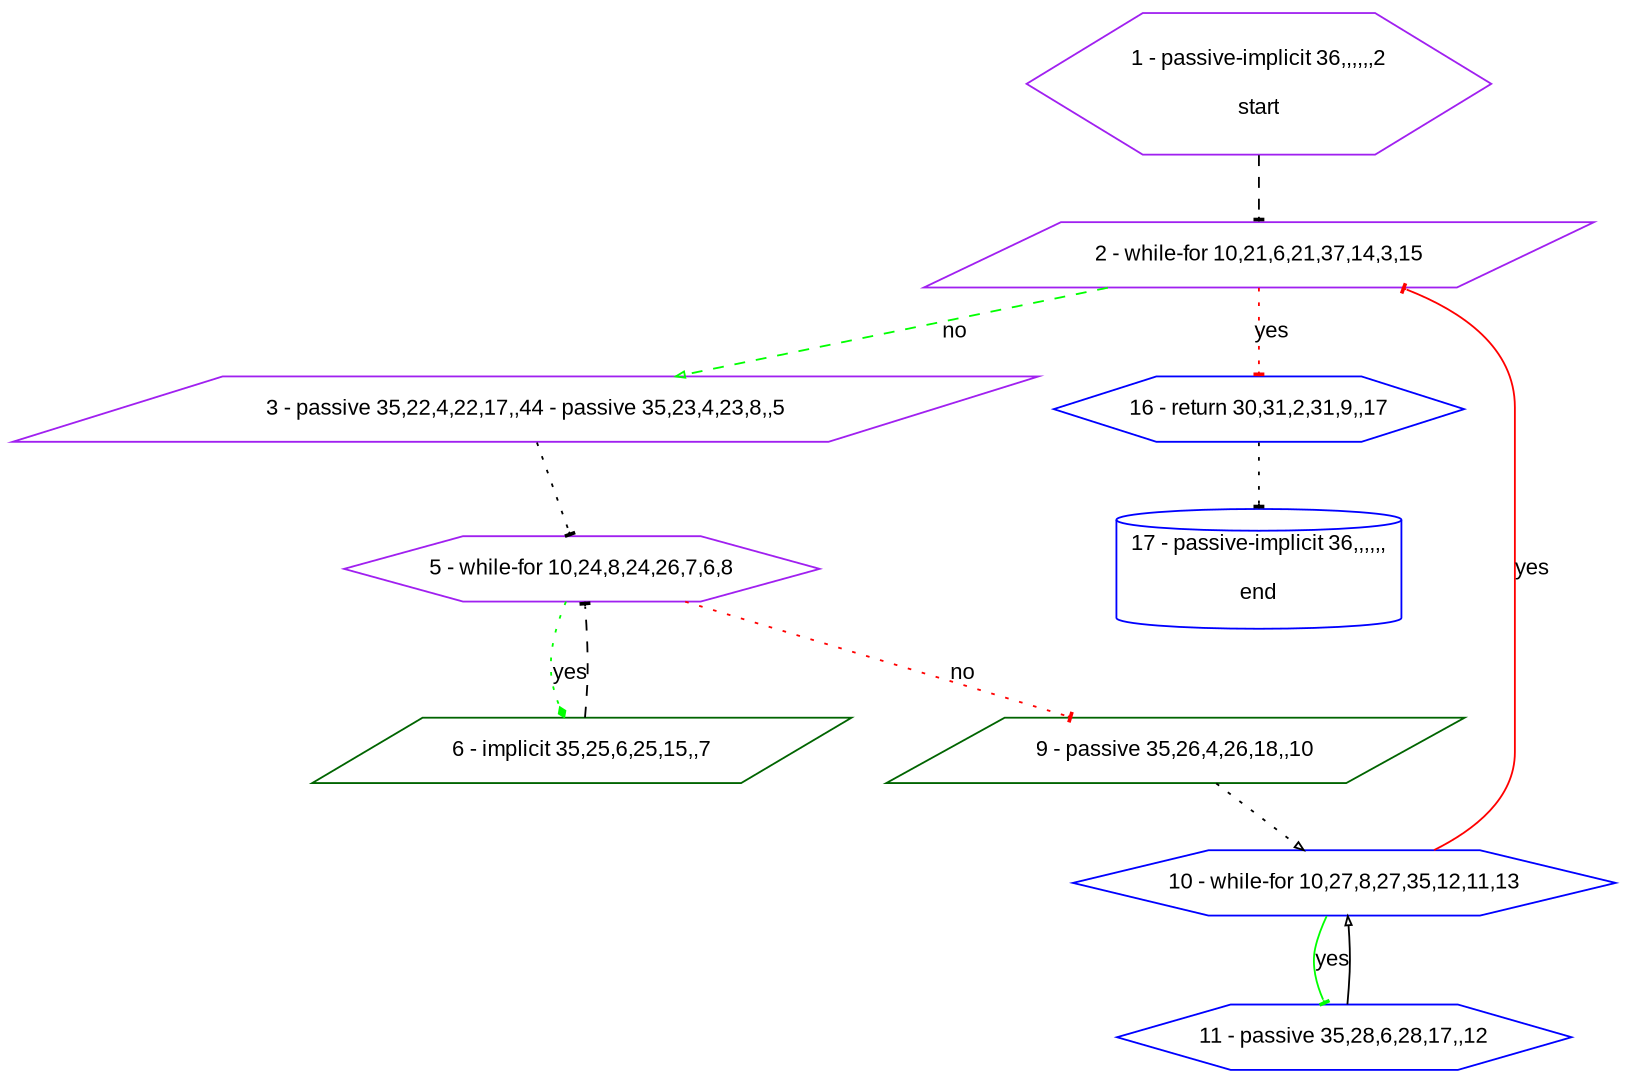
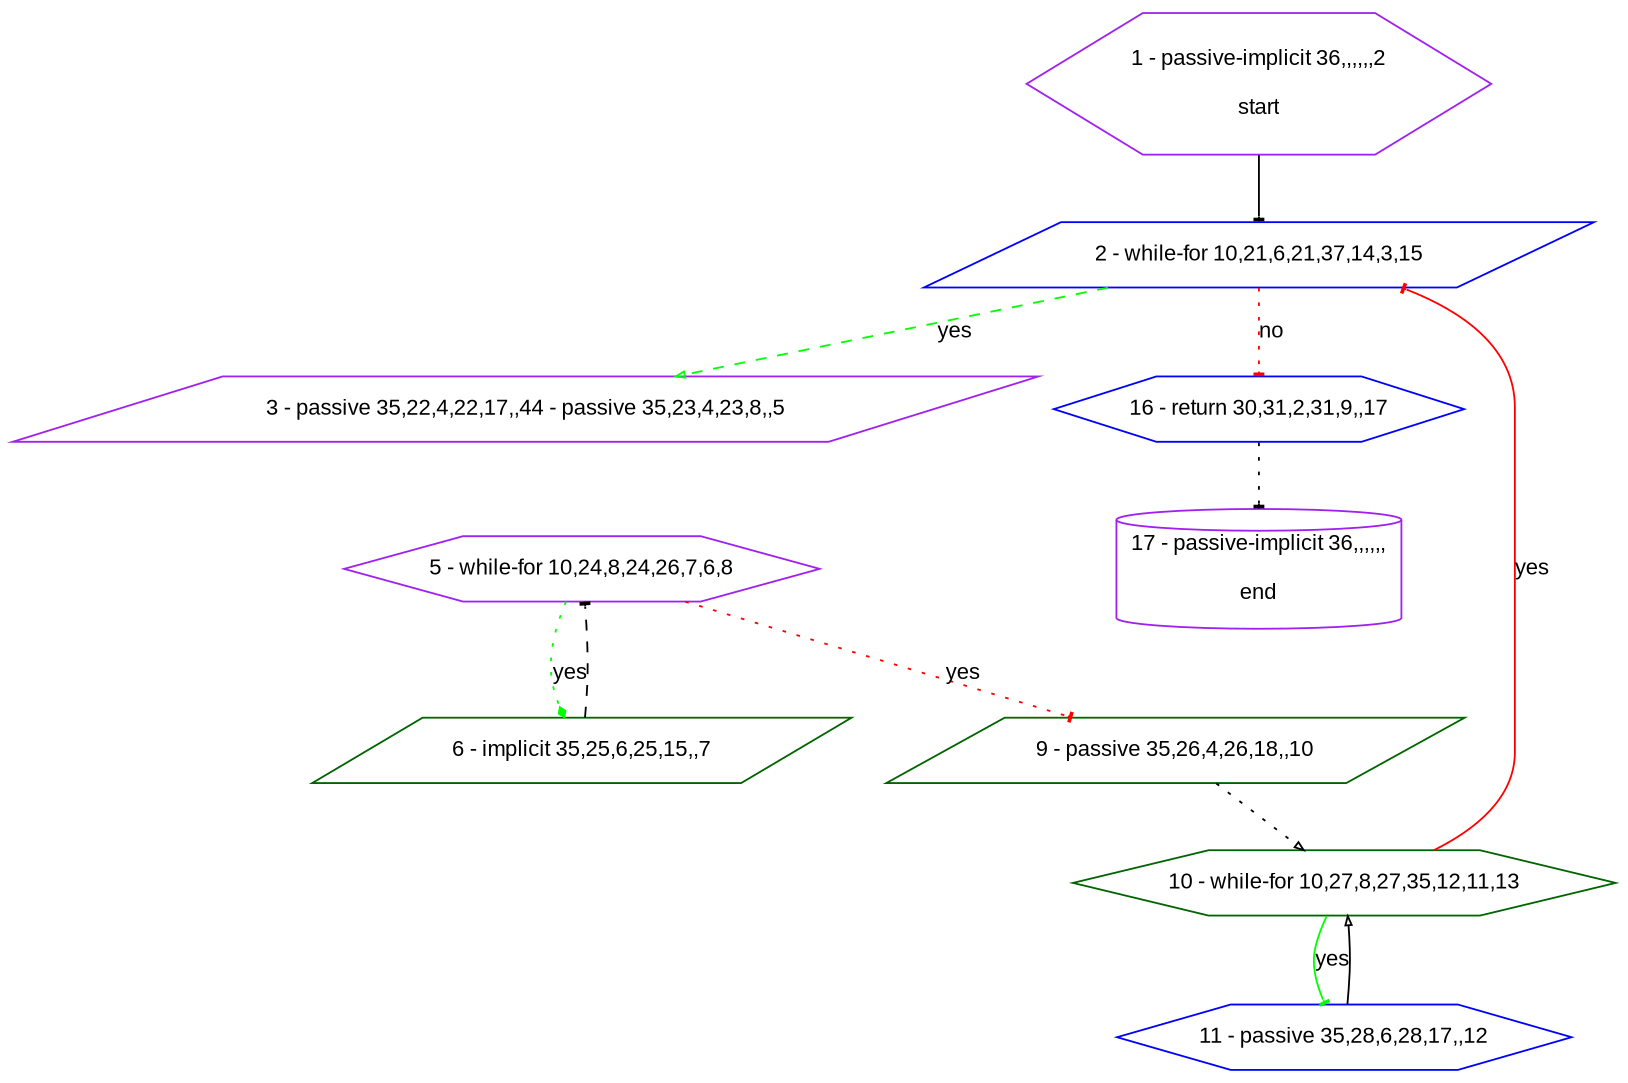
edge "1 - passive-implicit 36,,,,,,2 start" -> "2 - while-for 10,21,6,21,37,14,3,15": style dashed -> solid
node "2 - while-for 10,21,6,21,37,14,3,15": color purple -> blue
edge "2 - while-for 10,21,6,21,37,14,3,15" -> "3 - passive 35,22,4,22,17,,44 - passive 35,23,4,23,8,,5": label "no" -> "yes"
edge "2 - while-for 10,21,6,21,37,14,3,15" -> "16 - return 30,31,2,31,9,,17": label "yes" -> "no"
edge "3 - passive 35,22,4,22,17,,44 - passive 35,23,4,23,8,,5" -> "5 - while-for 10,24,8,24,26,7,6,8": removed
node "17 - passive-implicit 36,,,,,, end": color blue -> purple
edge "5 - while-for 10,24,8,24,26,7,6,8" -> "9 - passive 35,26,4,26,18,,10": label "no" -> "yes"
node "10 - while-for 10,27,8,27,35,12,11,13": color blue -> darkgreen
